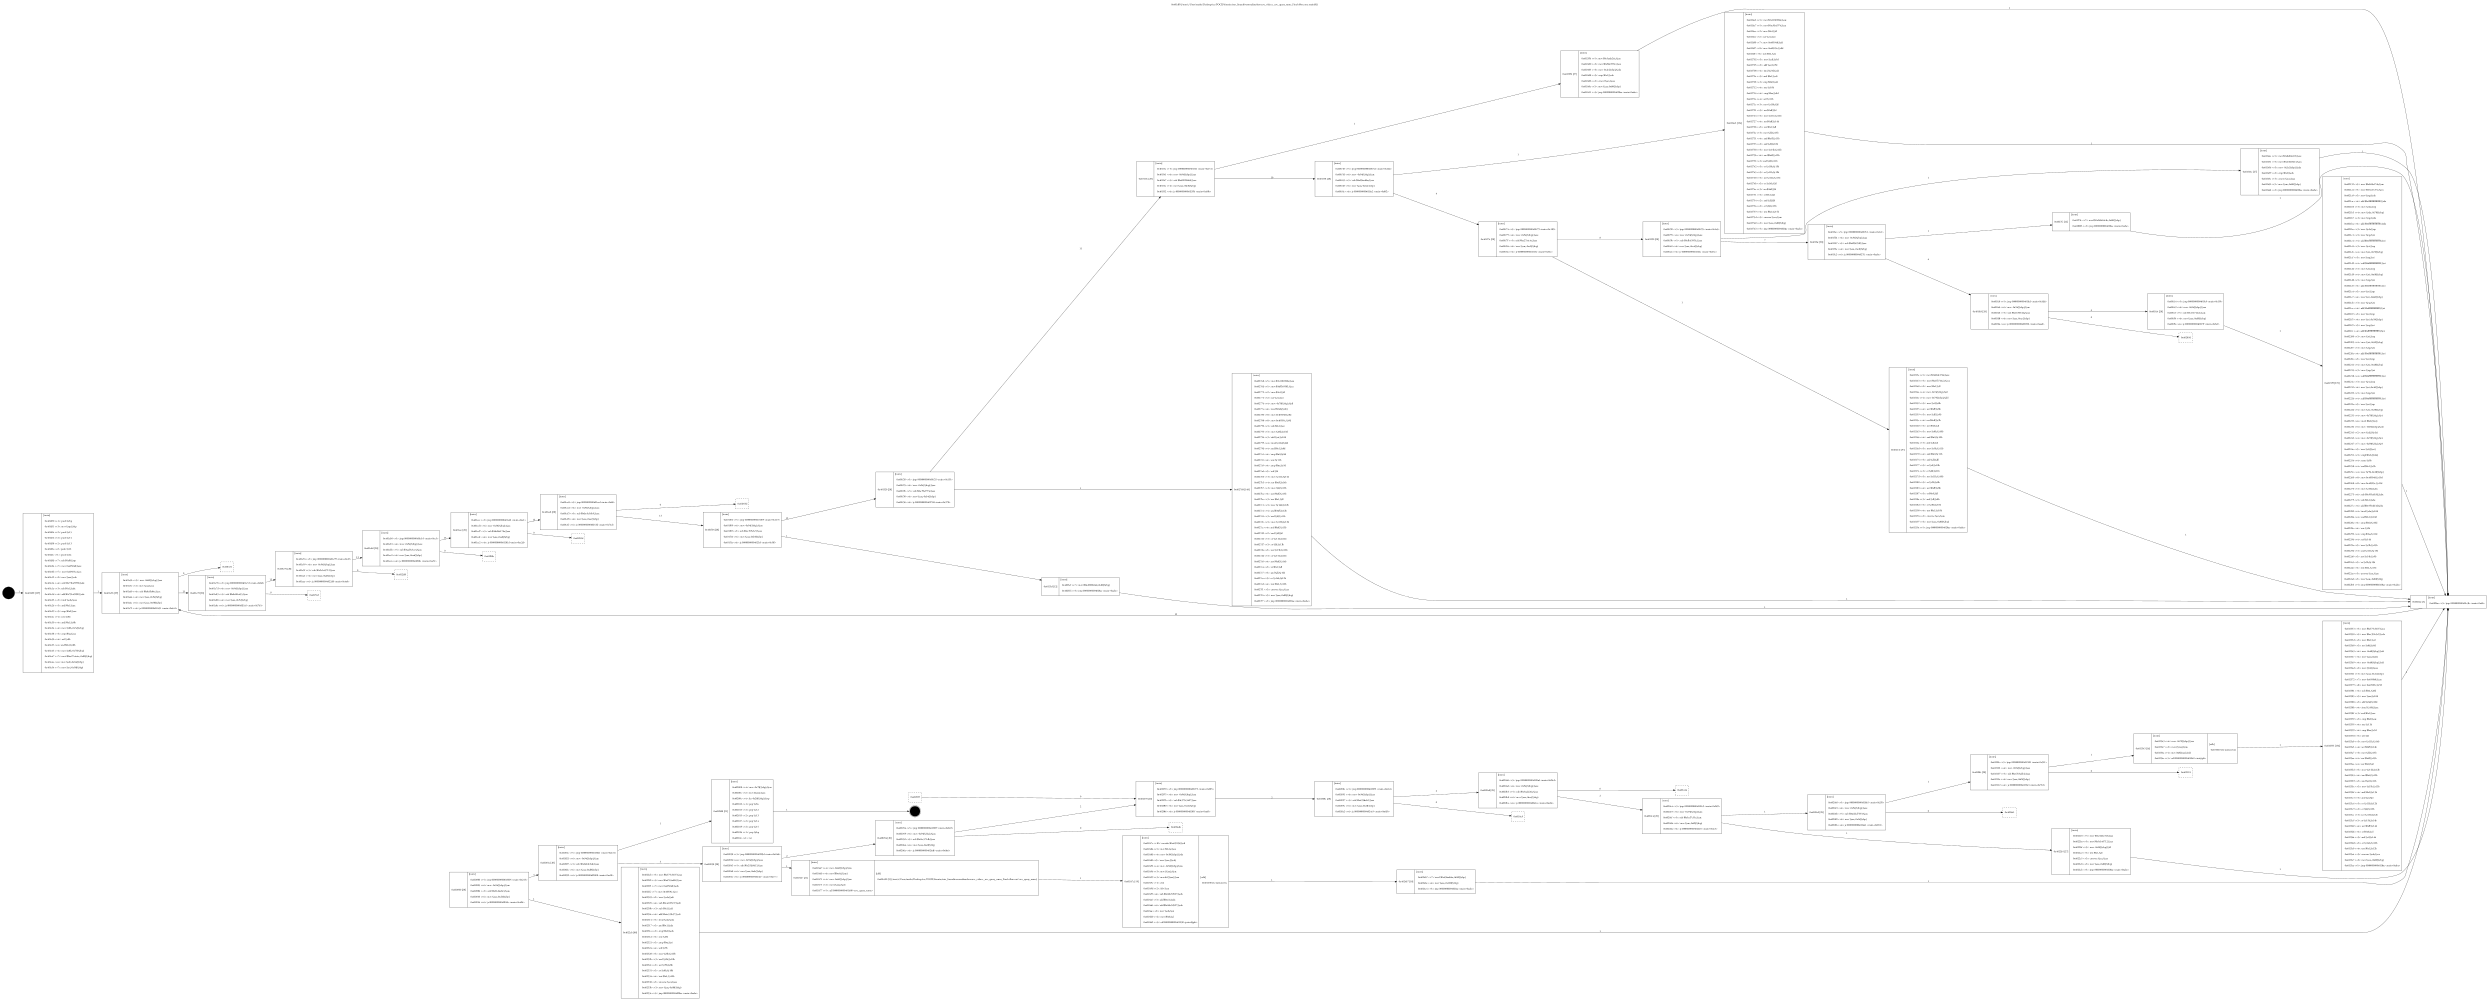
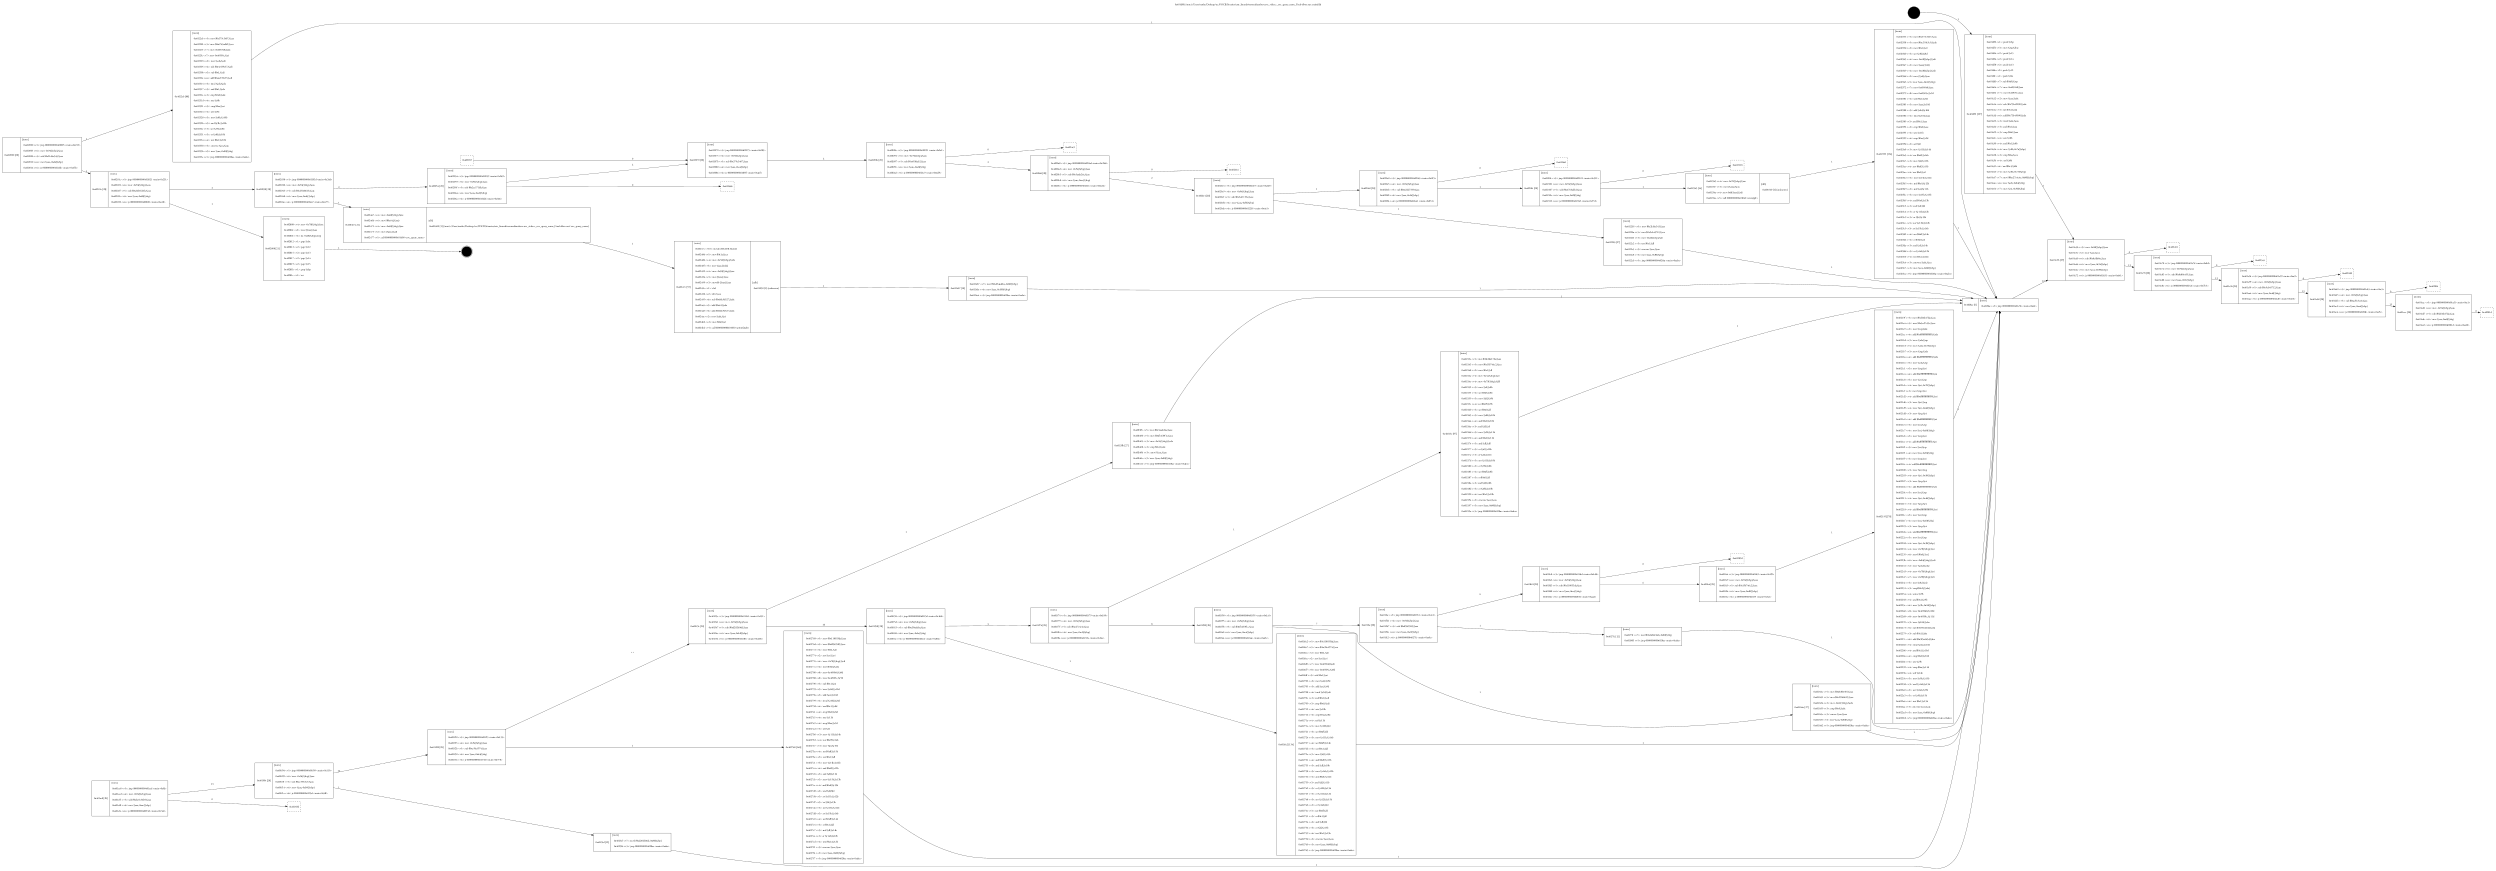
edge "0x401ecc [28]" -> "0x401ee8 [28]": removed, label "13"
